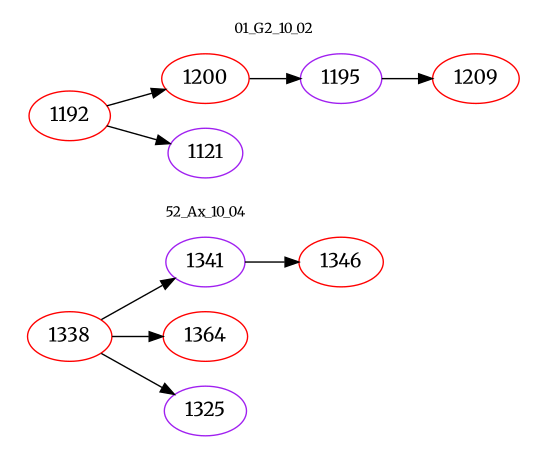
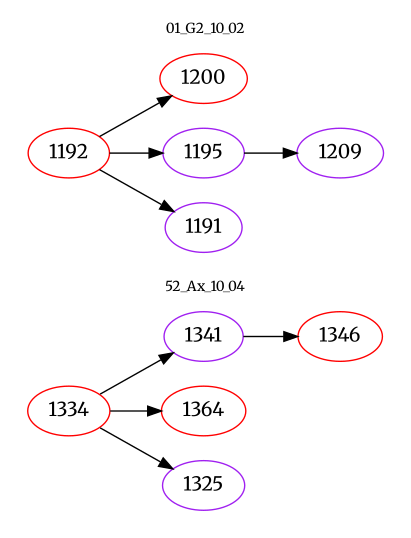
edge "1200" -> "1195": now "1192" -> "1195"
node "1209": color red -> purple
node "1121": label "1121" -> "1191"
node "1338": label "1338" -> "1334"
